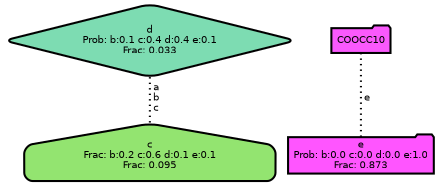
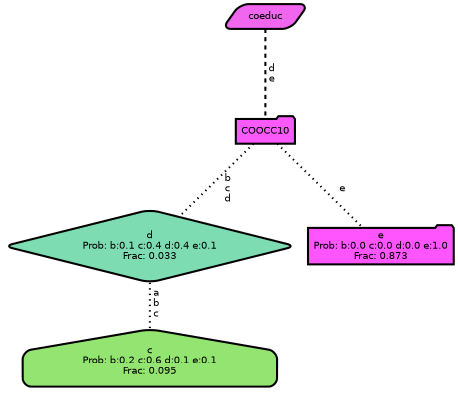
node "coeduc": added
node "c Frac: b:0.2 c:0.6 d:0.1 e:0.1 Frac: 0.095": label "c Frac: b:0.2 c:0.6 d:0.1 e:0.1 Frac: 0.095" -> "c Prob: b:0.2 c:0.6 d:0.1 e:0.1 Frac: 0.095"
edge "COOCC10" -- "d Prob: b:0.1 c:0.4 d:0.4 e:0.1 Frac: 0.033": added, label "b c d"
